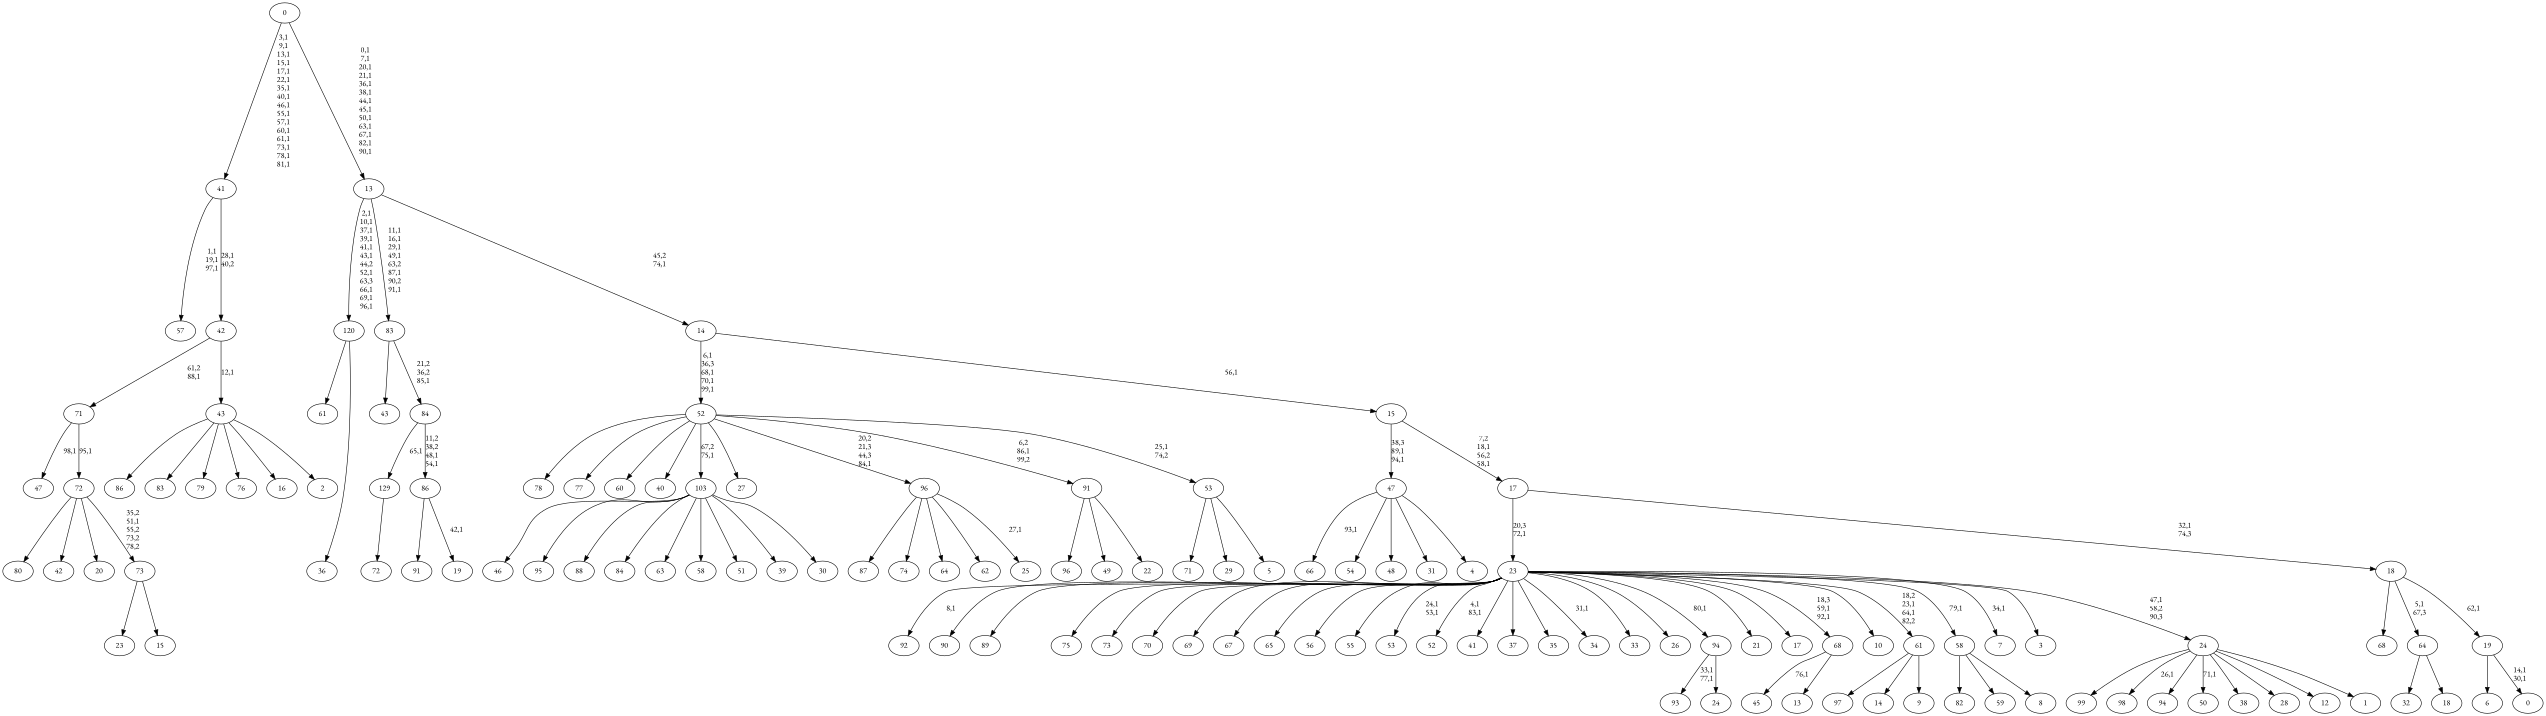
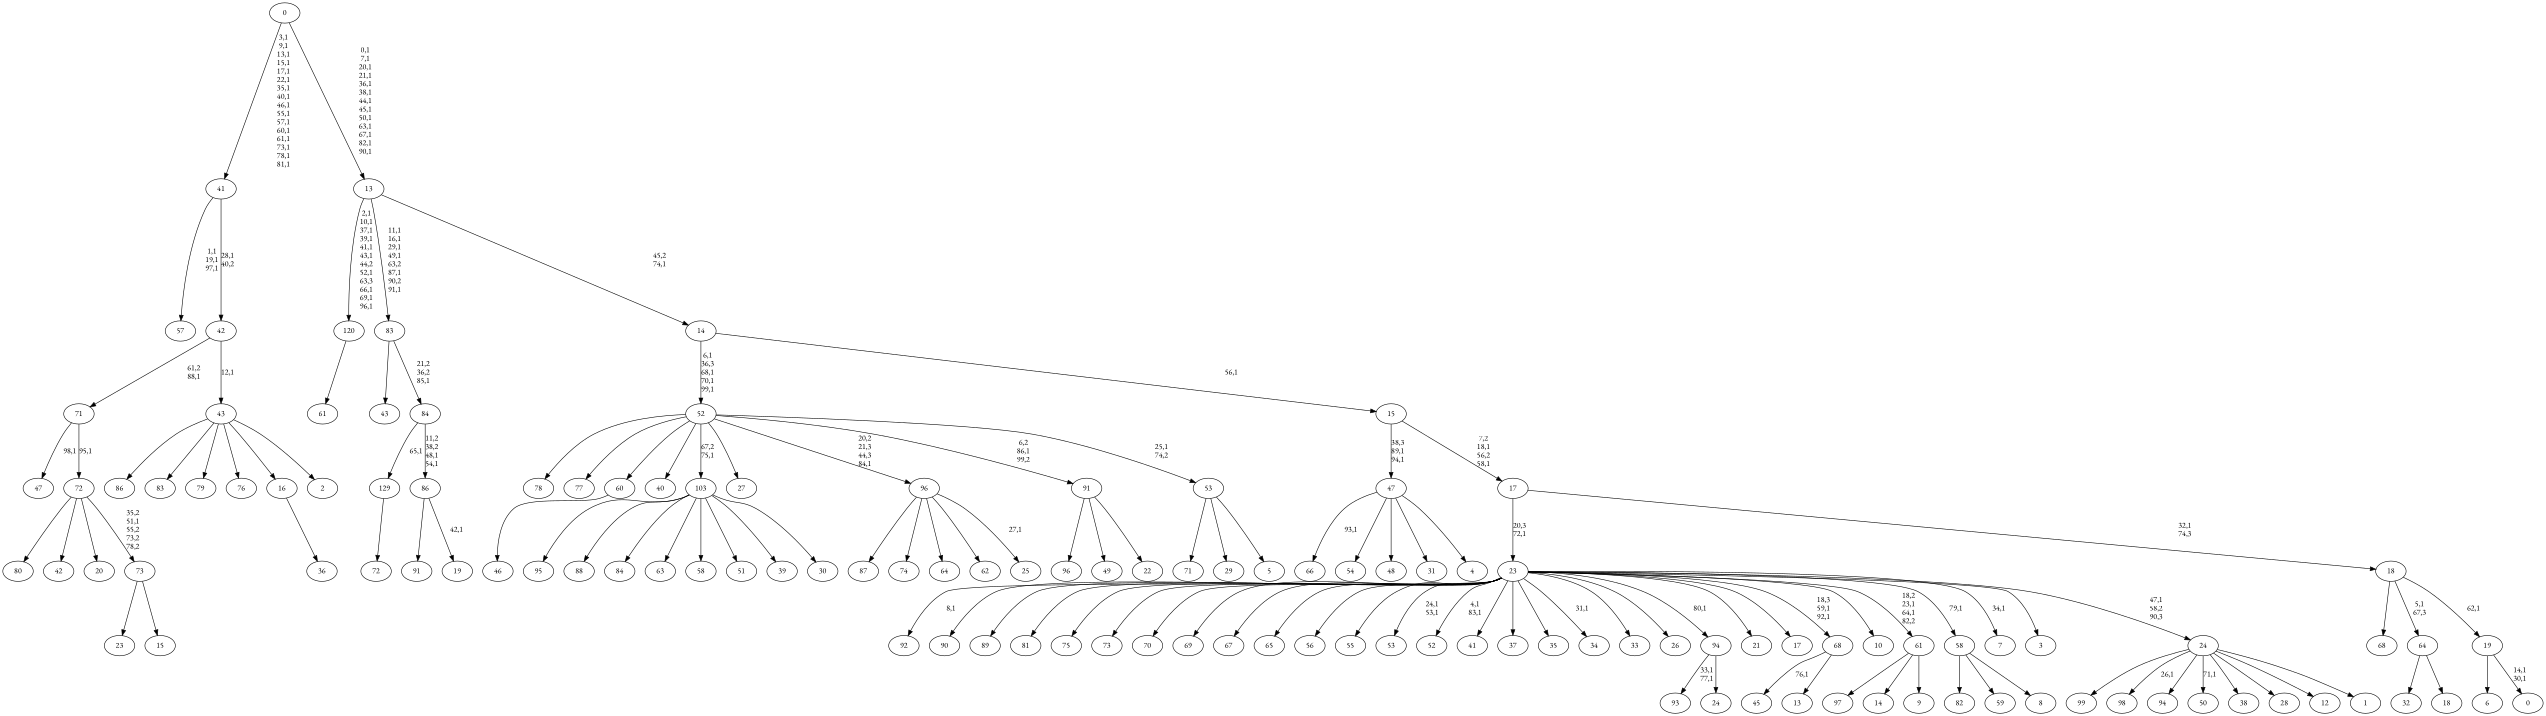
edge "120" -> "36": now "16" -> "36"
edge "103" -> "46": now "60" -> "46"
node "81": added
